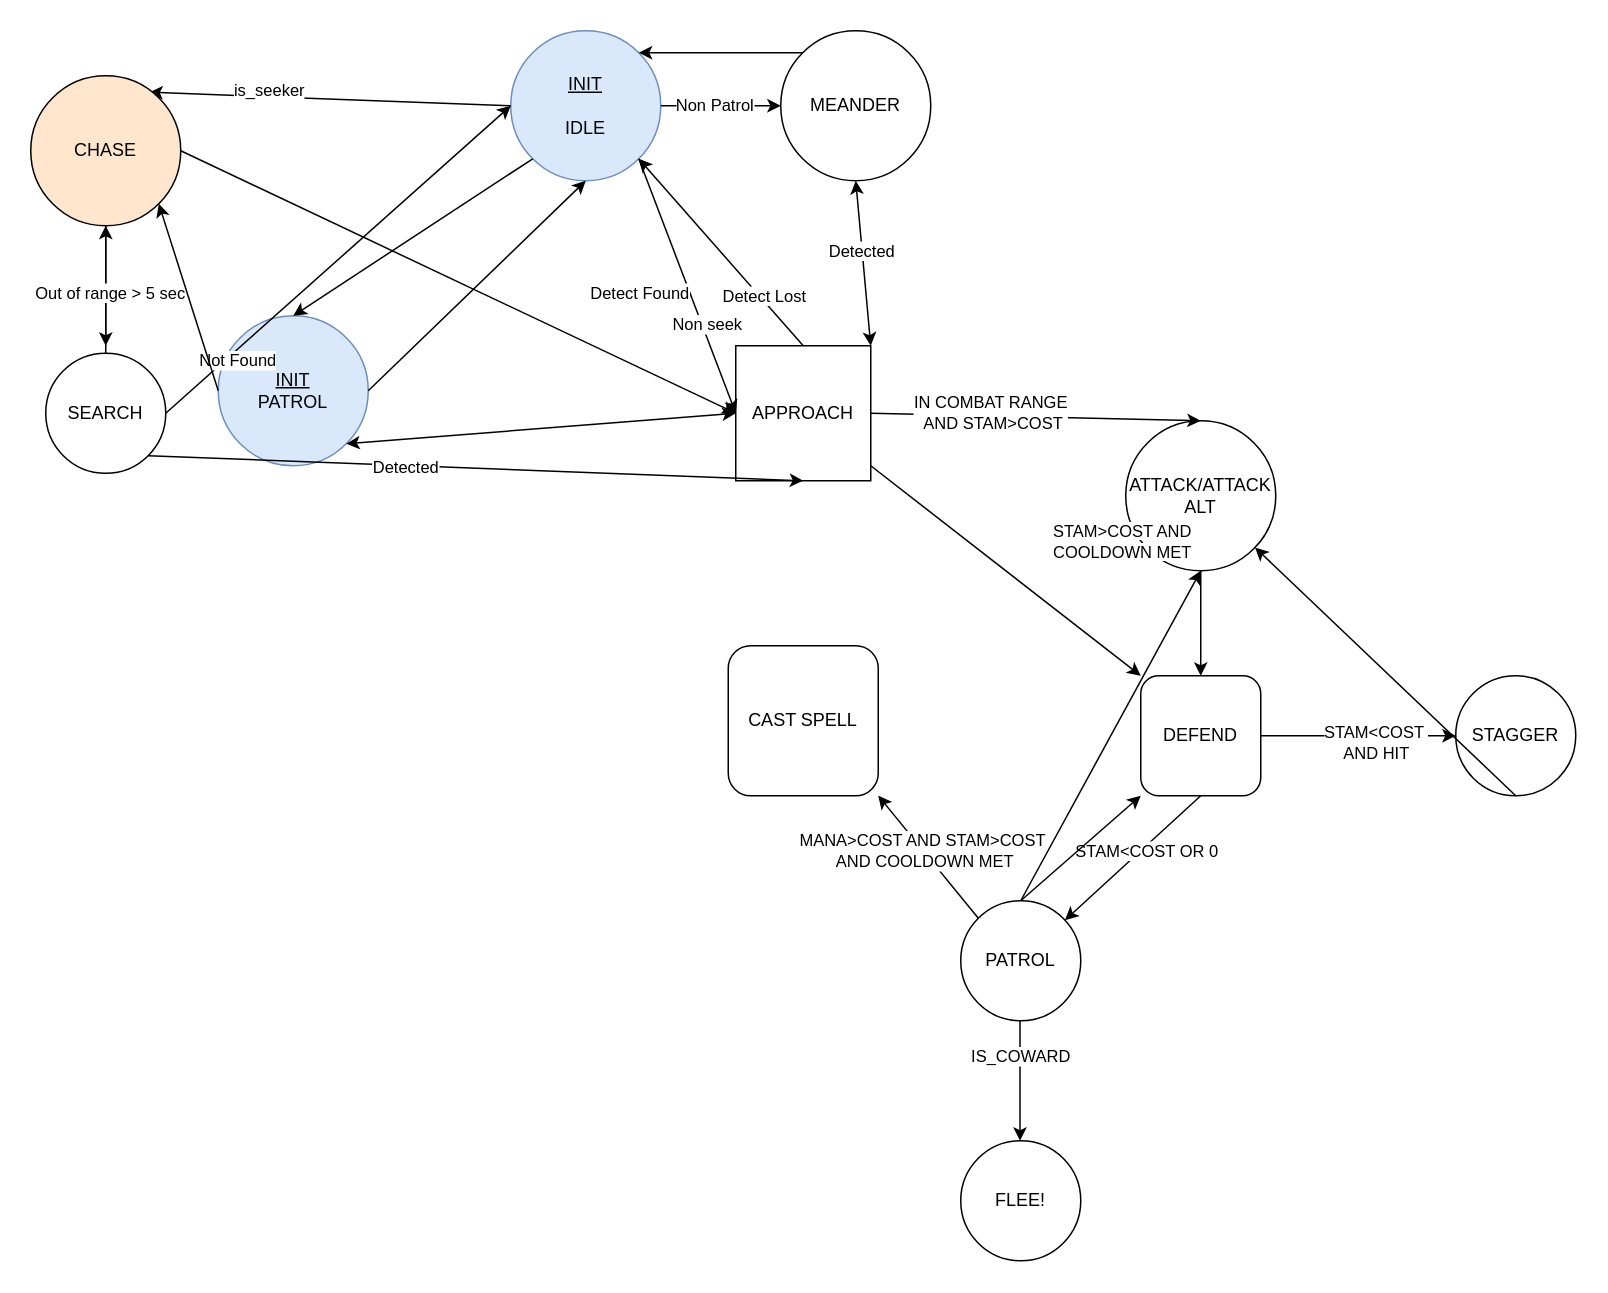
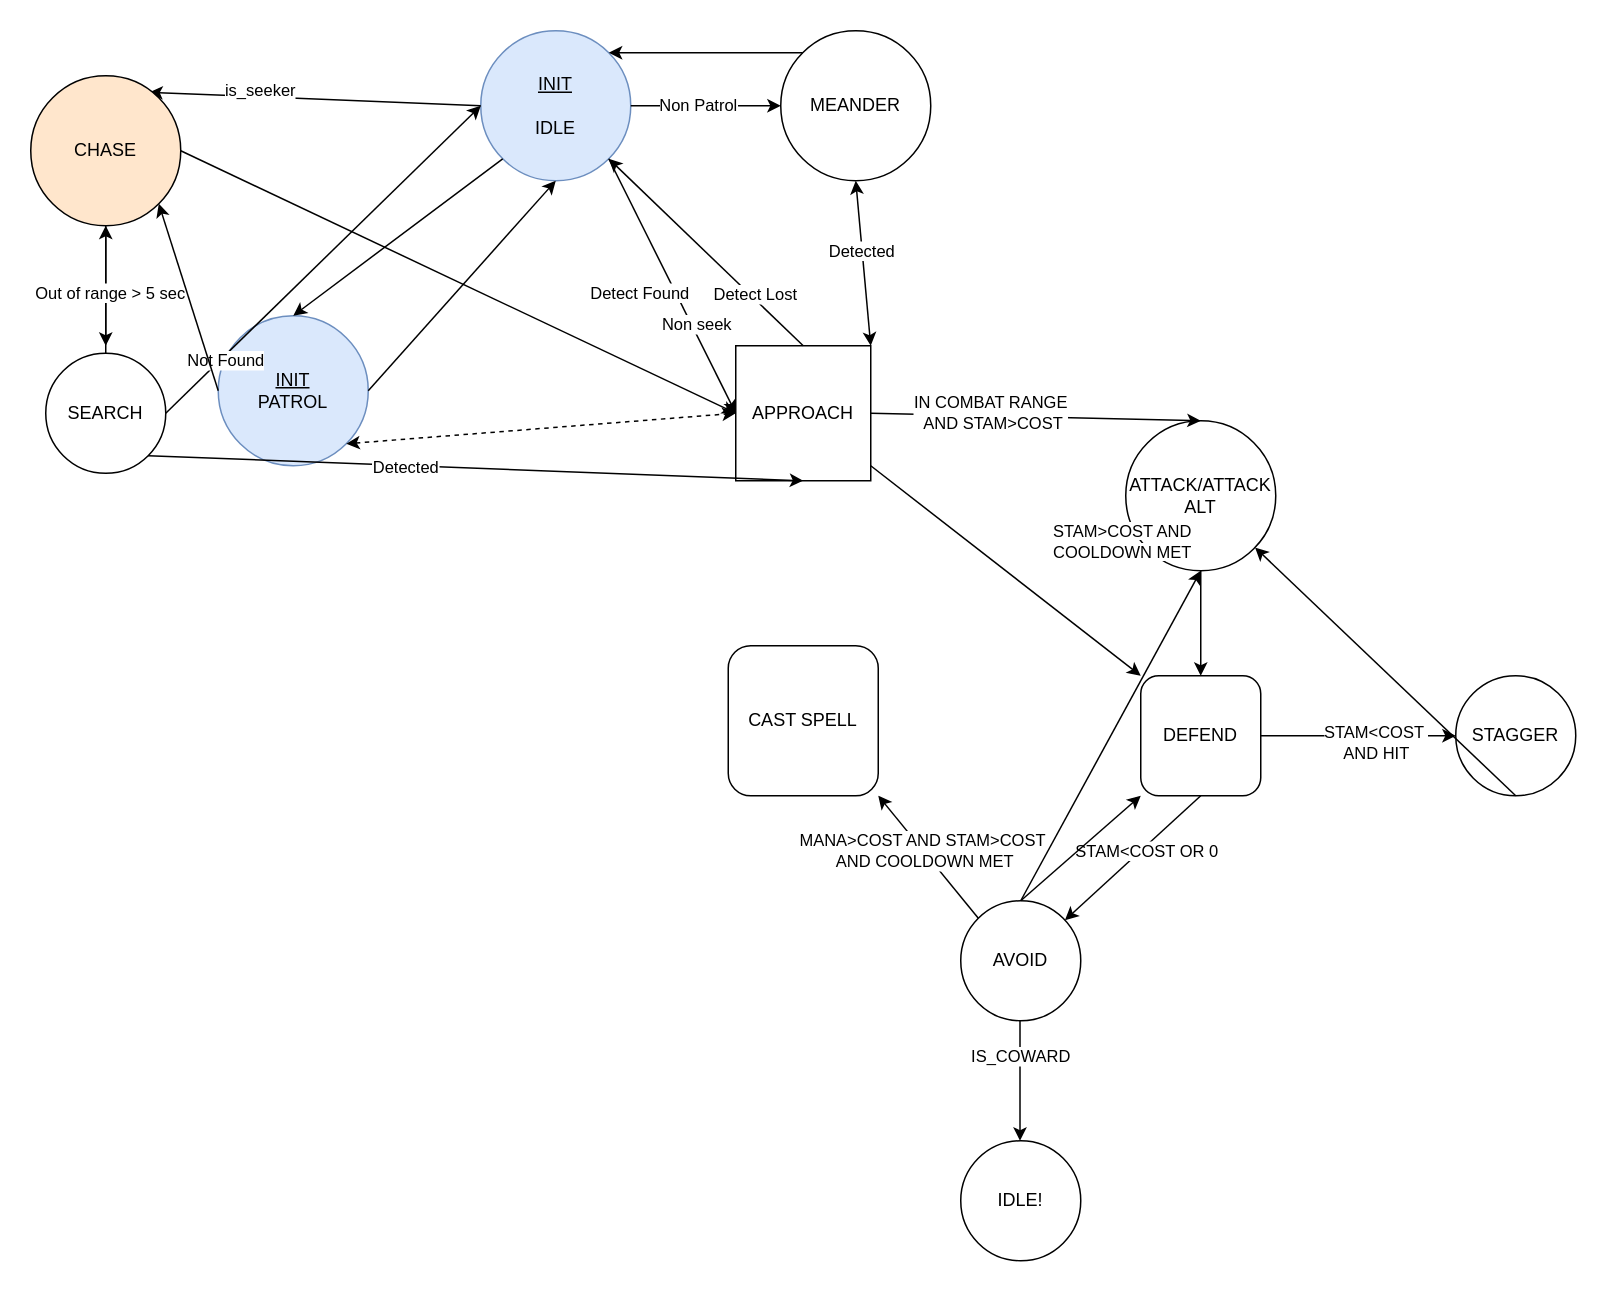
node "INIT IDLE": moved (586, 106) -> (556, 106)
edge "INIT PATROL" -- "APPROACH": style solid -> dashed
node "PATROL": label "PATROL" -> "AVOID"
node "FLEE!": label "FLEE!" -> "IDLE!"
